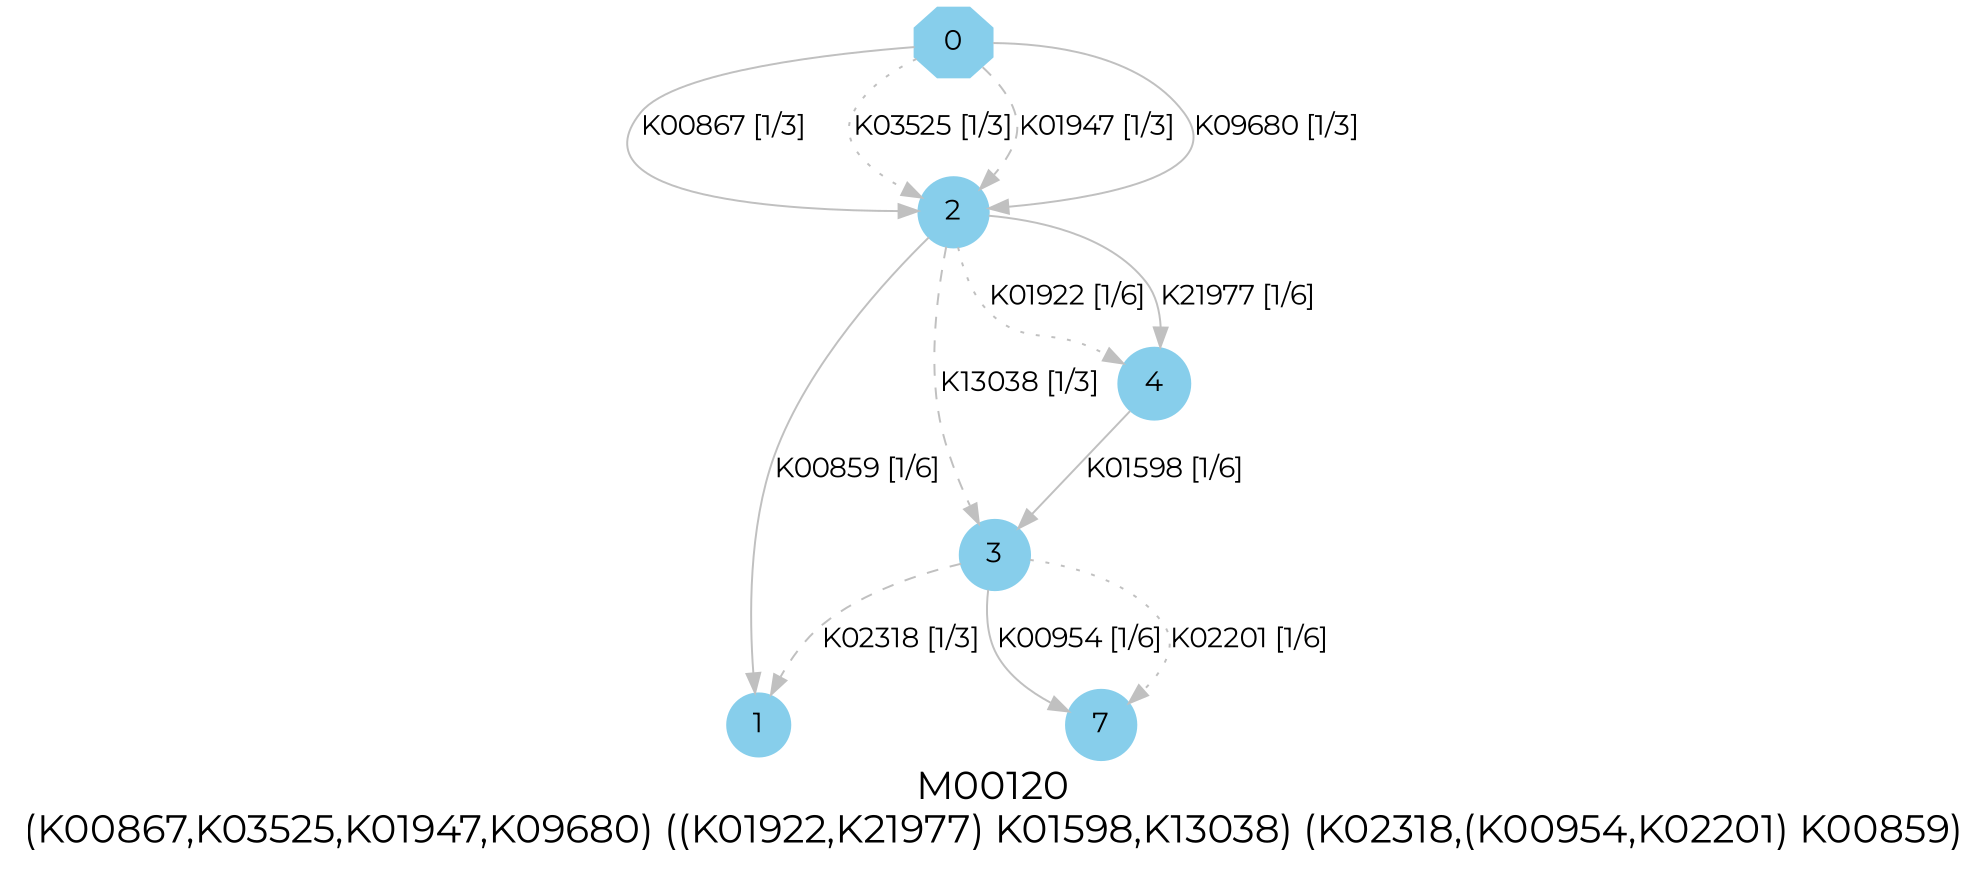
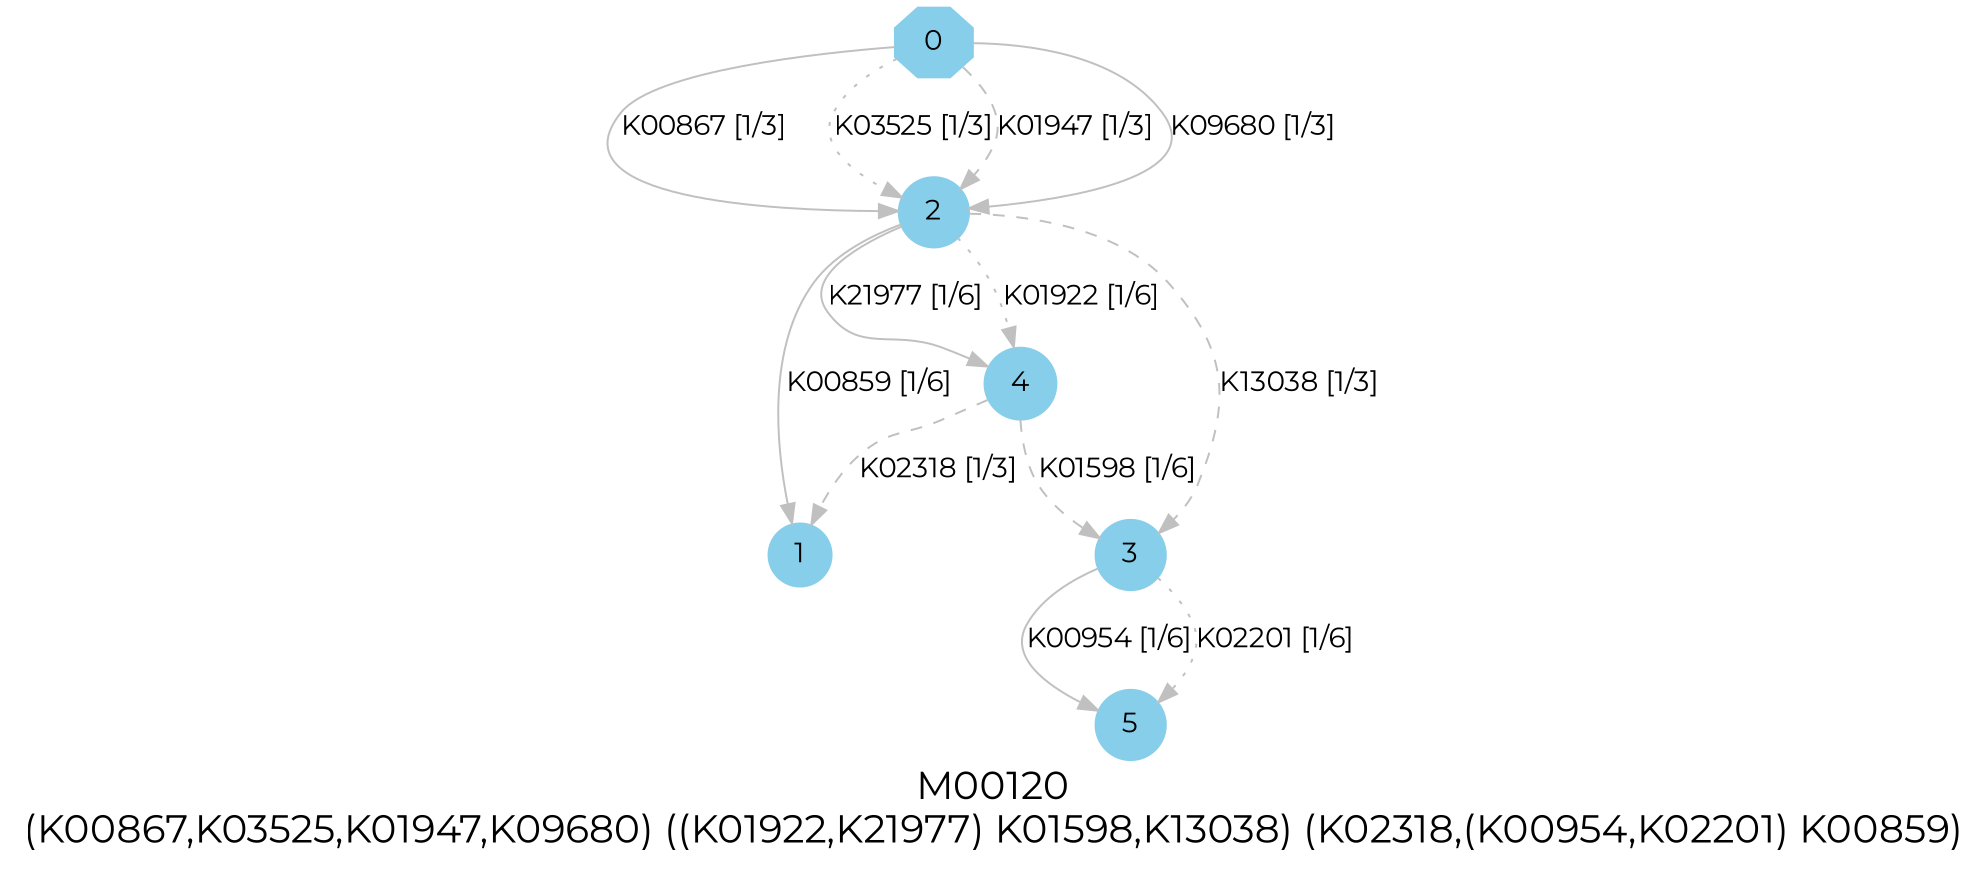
edge "4" -> "3": style solid -> dashed
edge "3" -> "1": now "4" -> "1"
node "7": label "7" -> "5"
